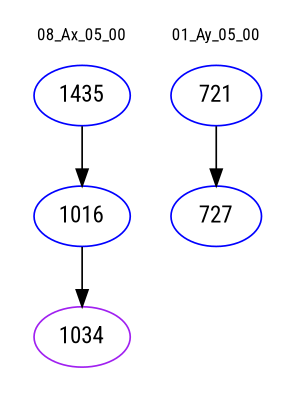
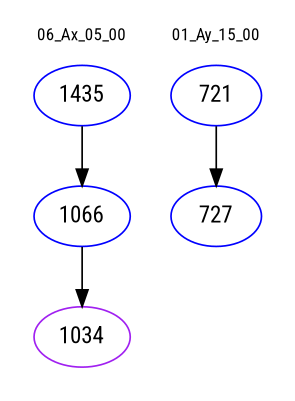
cluster "08_Ax_05_00": label "08_Ax_05_00" -> "06_Ax_05_00"
cluster "01_Ay_05_00": label "01_Ay_05_00" -> "01_Ay_15_00"
node "1016": label "1016" -> "1066"
